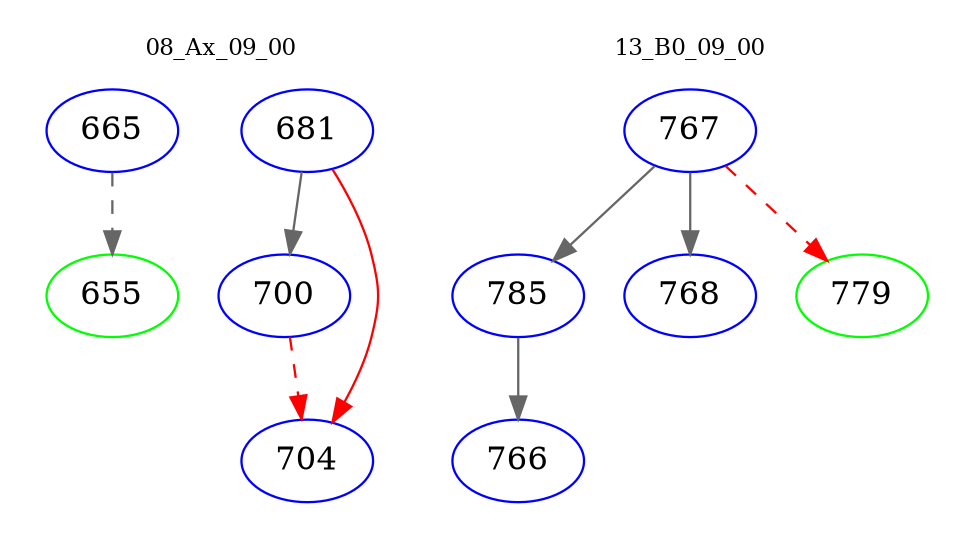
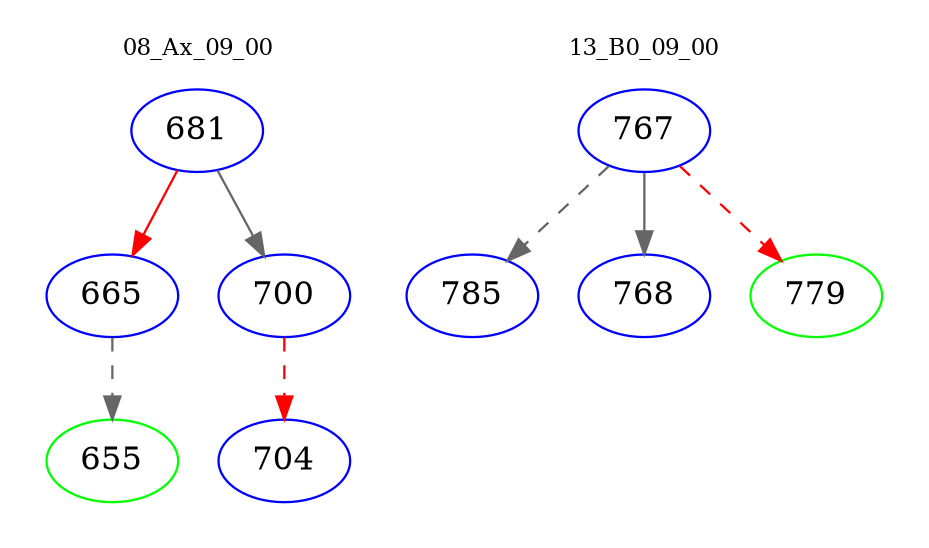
edge "767" -> "785": style solid -> dashed
edge "681" -> "704": now "681" -> "665"
node "766": removed
